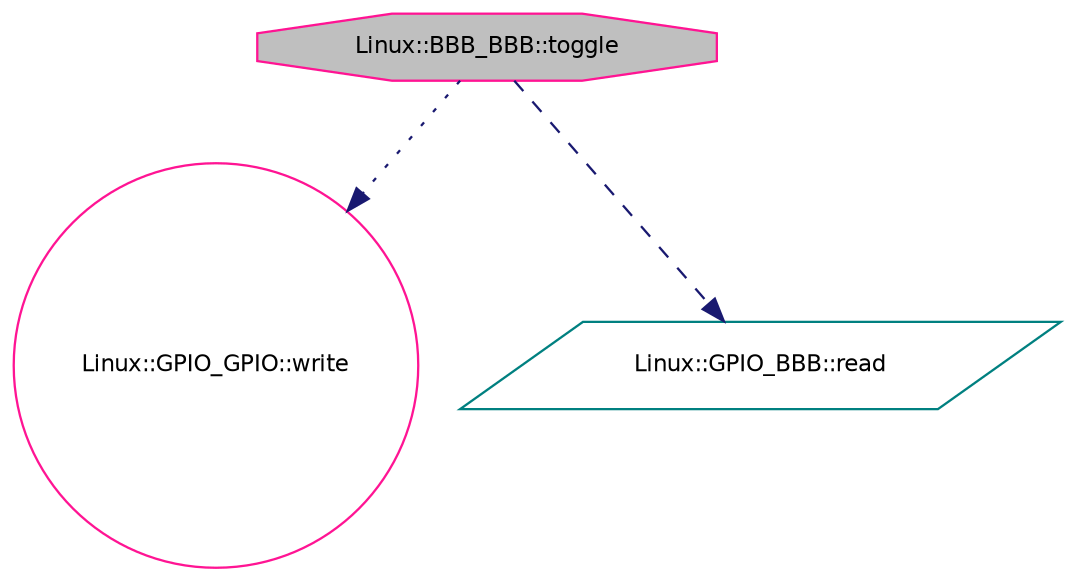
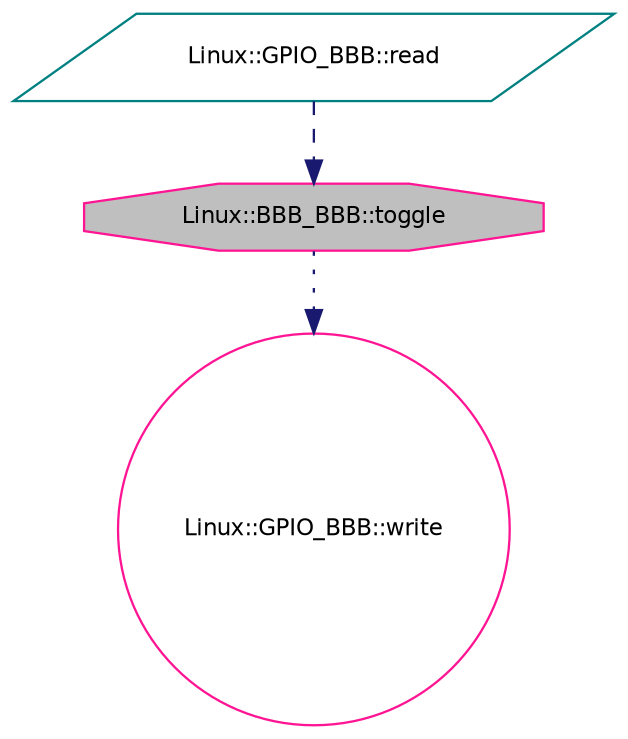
edge "Linux::BBB_BBB::toggle" -> "Linux::GPIO_BBB::read": reversed
node "Linux::GPIO_GPIO::write": label "Linux::GPIO_GPIO::write" -> "Linux::GPIO_BBB::write"
